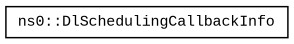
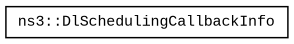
node "ns0::DlSchedulingCallbackInfo": label "ns0::DlSchedulingCallbackInfo" -> "ns3::DlSchedulingCallbackInfo"
